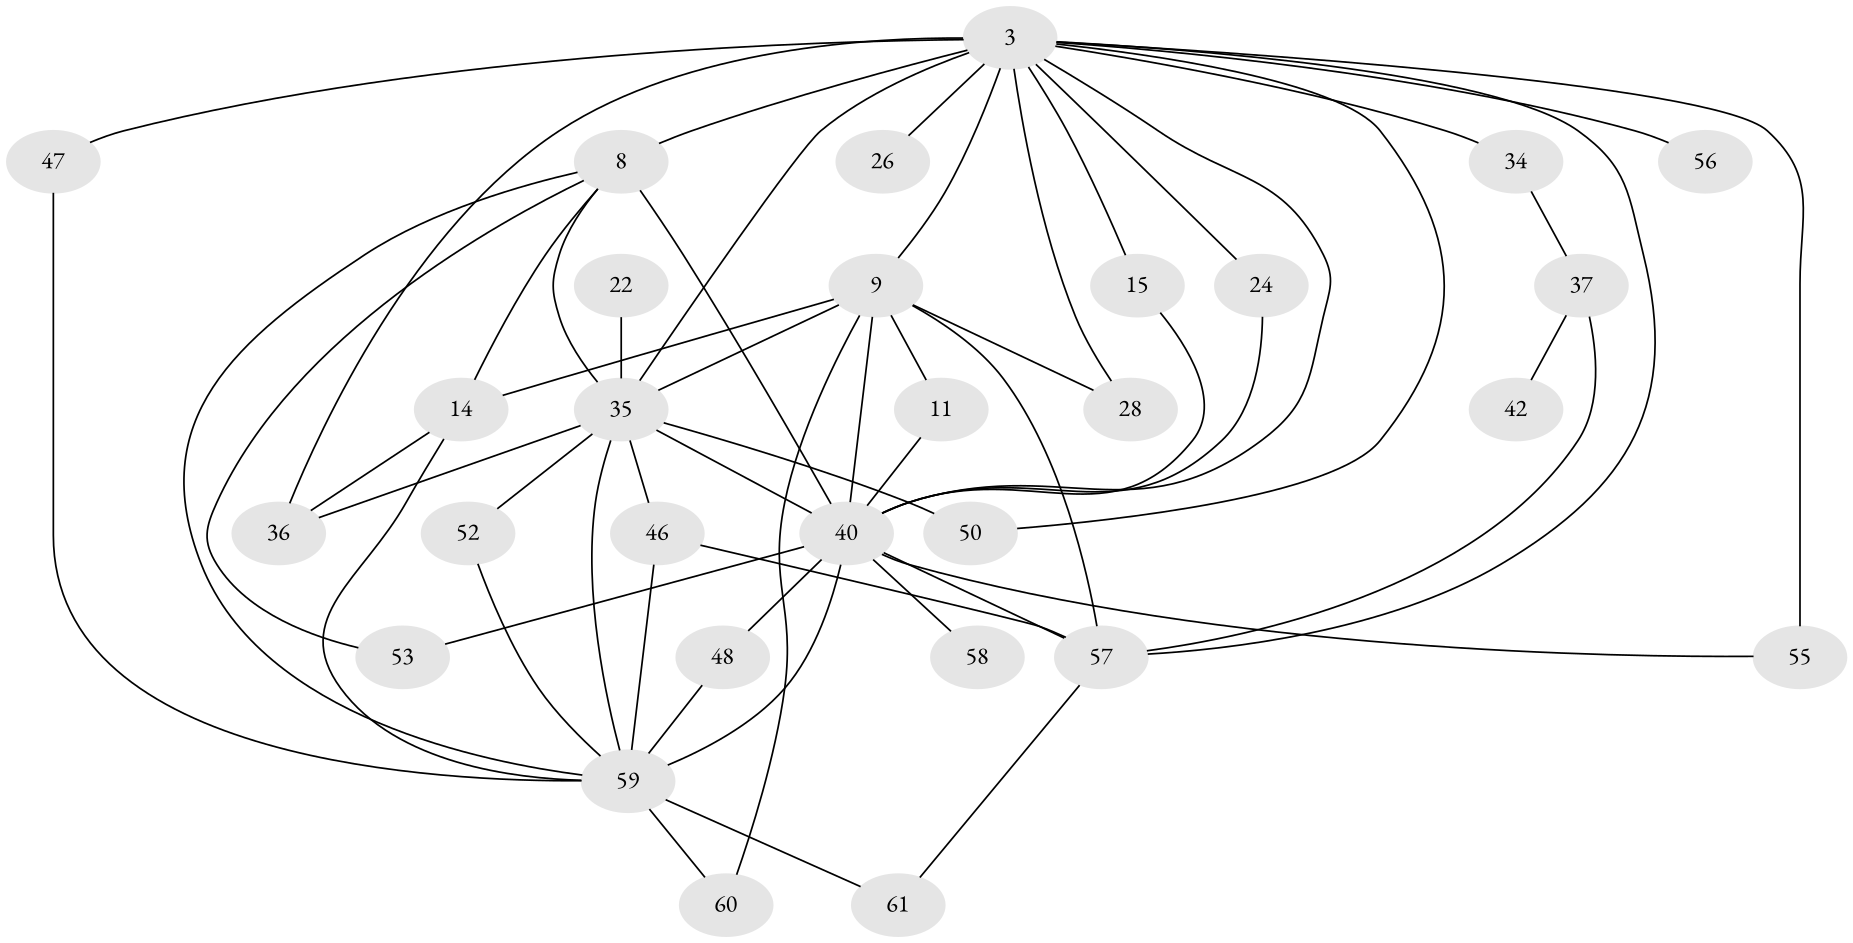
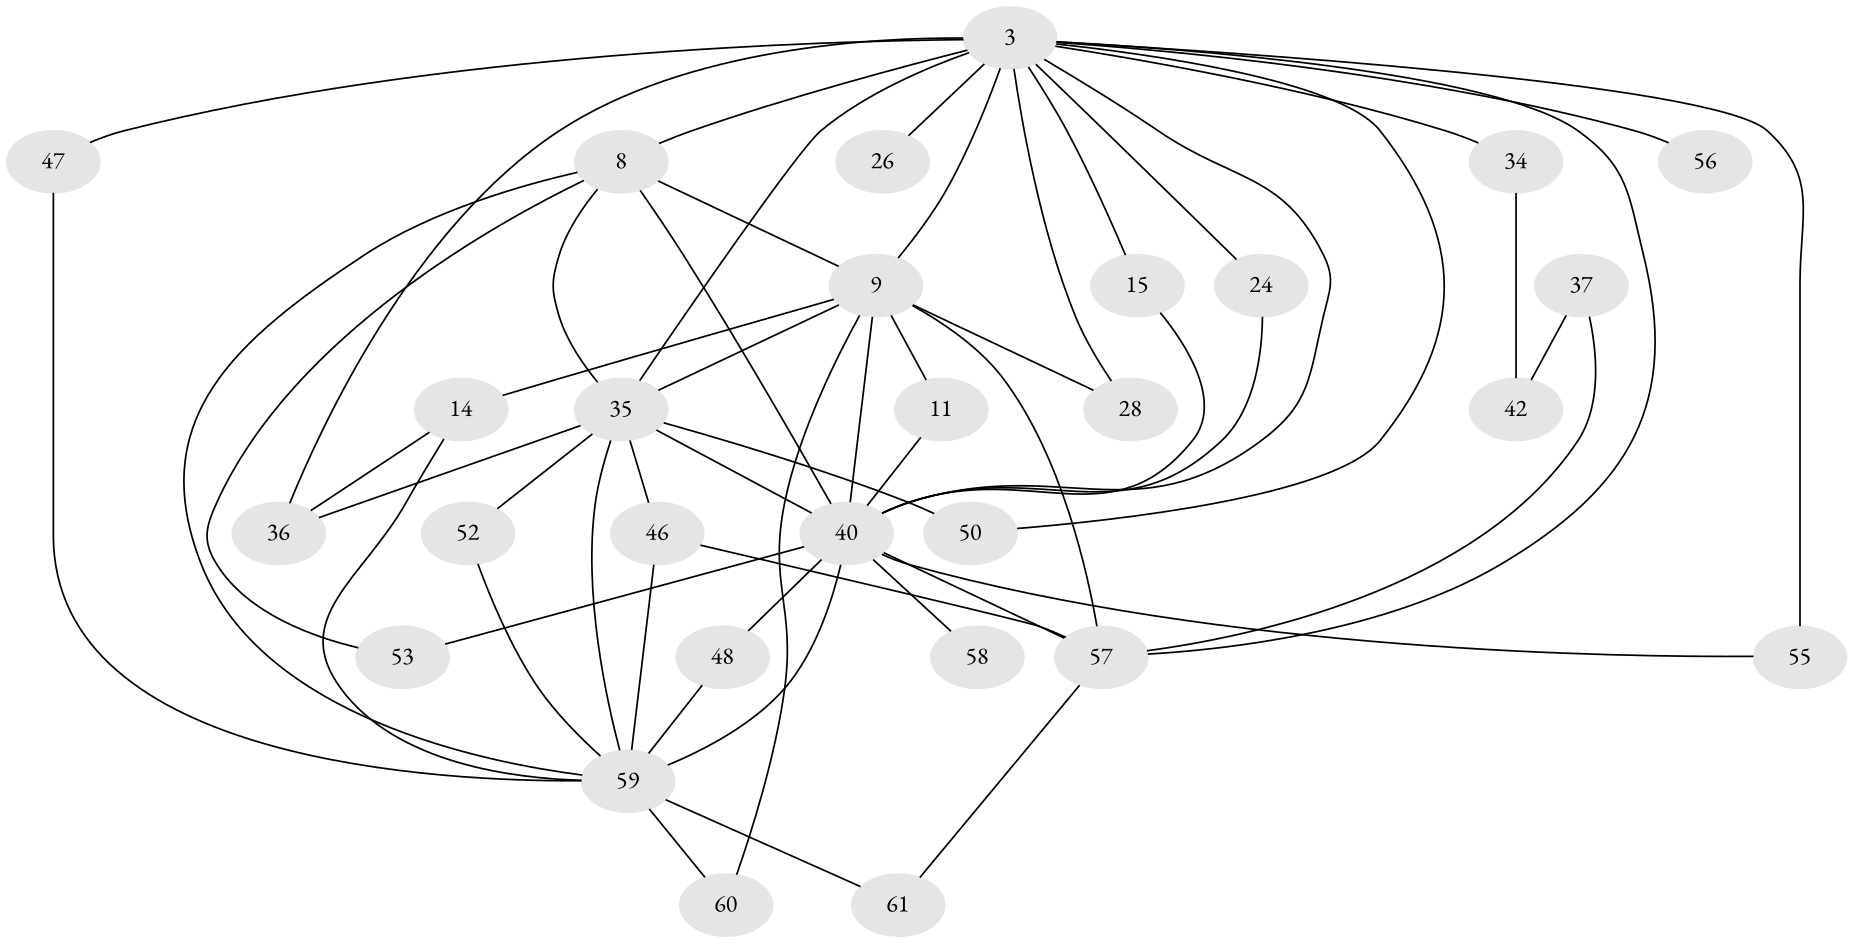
edge "34" -- "37": now "34" -- "42"
edge "8" -- "14": now "8" -- "9"
node "22": removed
